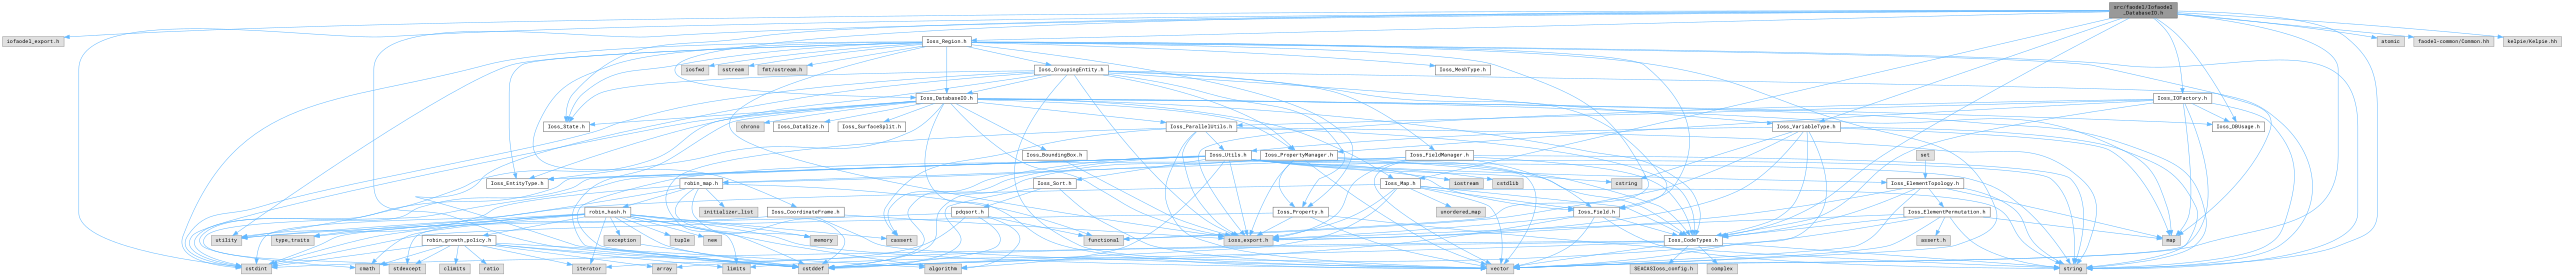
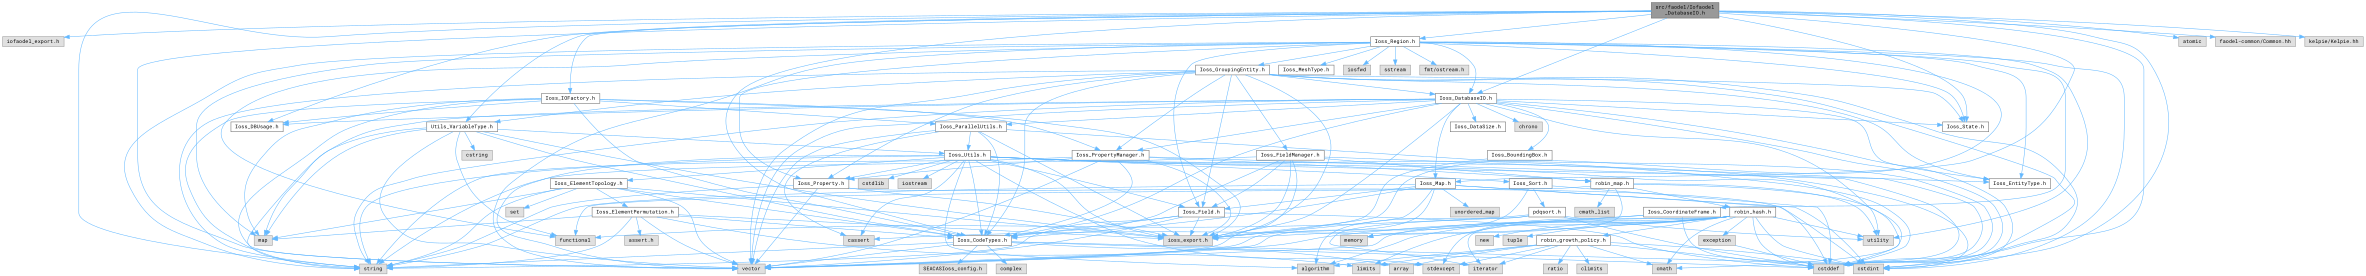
edge "Ioss_GroupingEntity.h" -> "Ioss_CodeTypes.h": added
node "Ioss_SurfaceSplit.h": removed
node "Ioss_VariableType.h": label "Ioss_VariableType.h" -> "Utils_VariableType.h"
edge "Ioss_ParallelUtils.h" -> "string": removed
edge "set" -> "Ioss_ElementTopology.h": reversed
edge "Ioss_Utils.h" -> "cstring": now "Ioss_Utils.h" -> "Ioss_Property.h"
node "initializer_list": label "initializer_list" -> "cmath_list"
node "type_traits": removed
